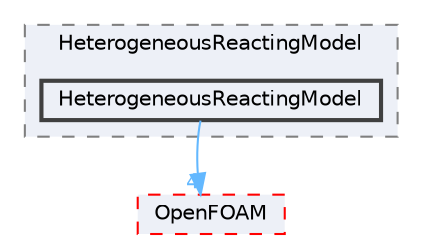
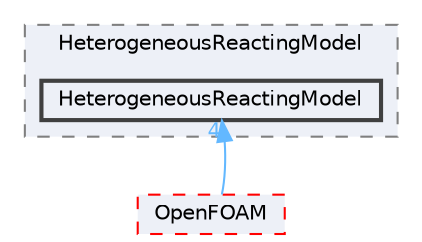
edge "HeterogeneousReactingModel" -> "OpenFOAM": reversed
